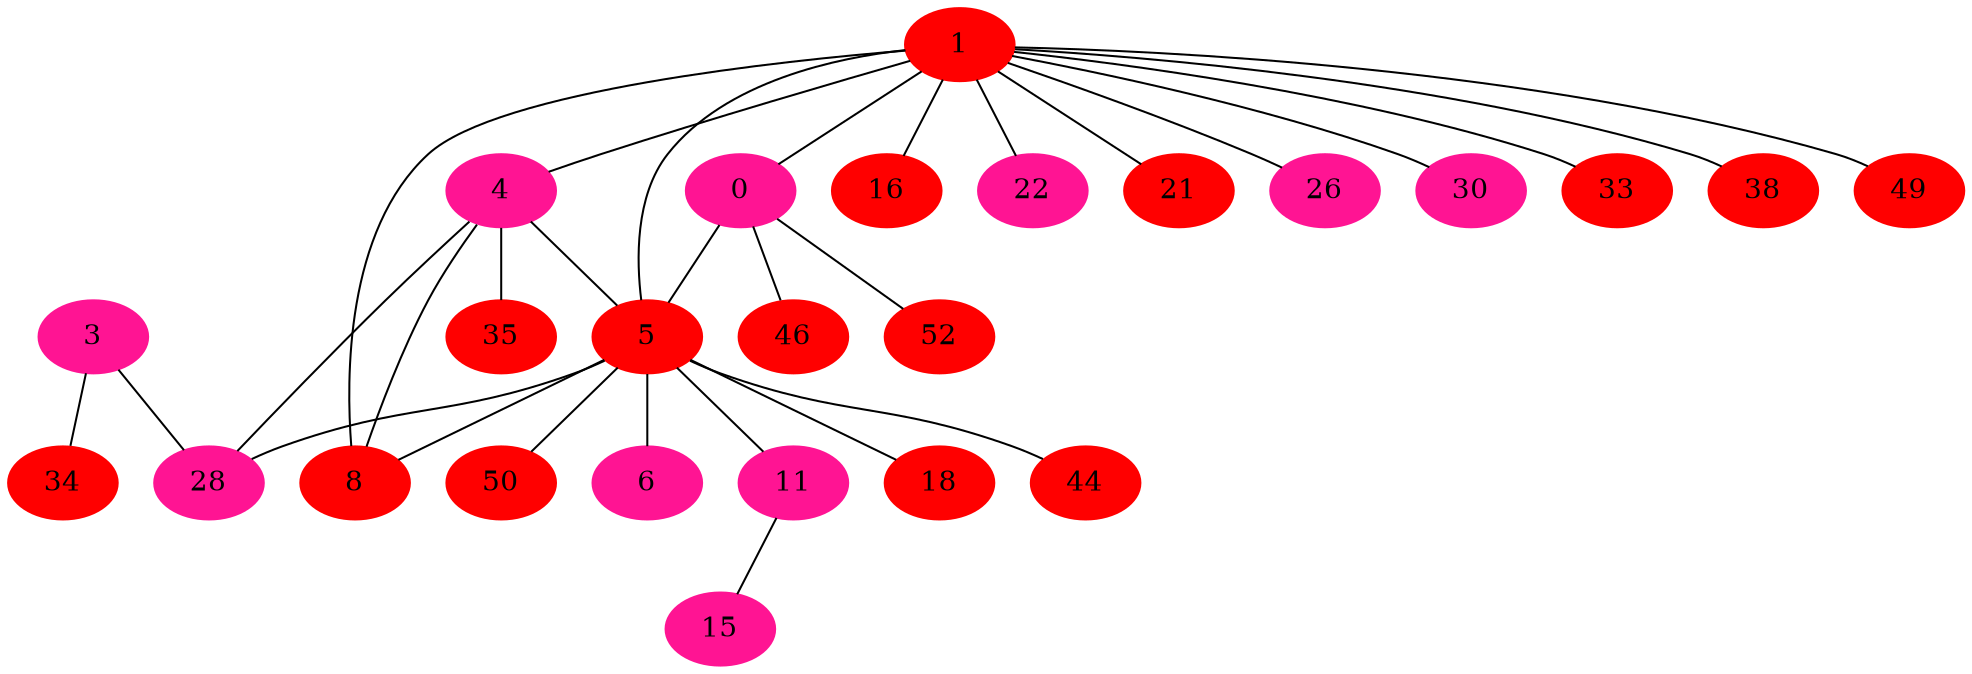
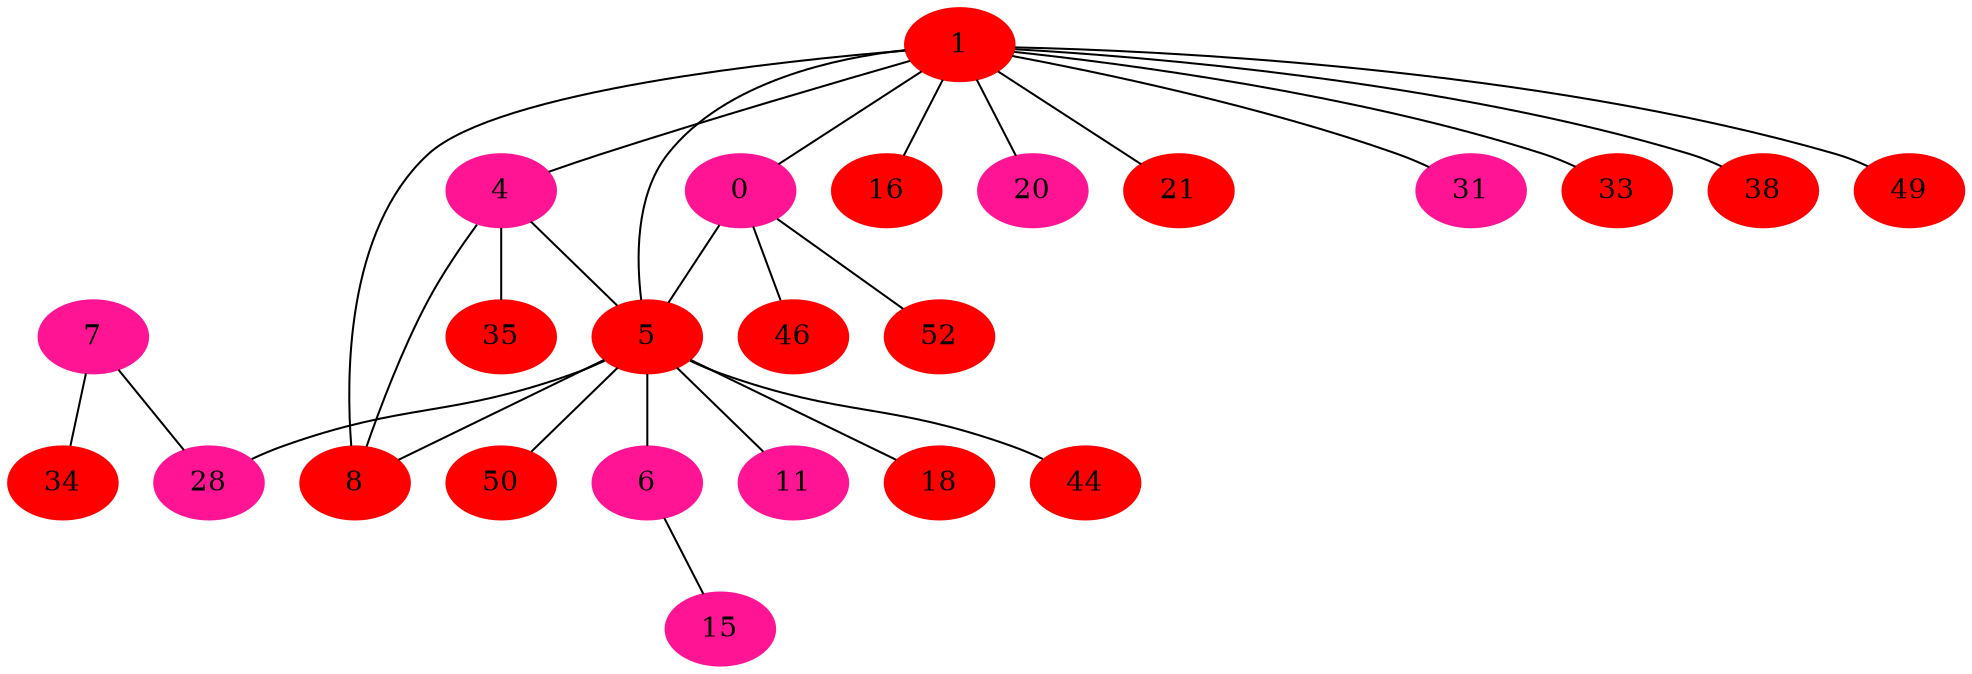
node "22": label "22" -> "20"
node "26": removed
node "30": label "30" -> "31"
edge "4" -- "28": removed
node "3": label "3" -> "7"
edge "11" -- "15": now "6" -- "15"
